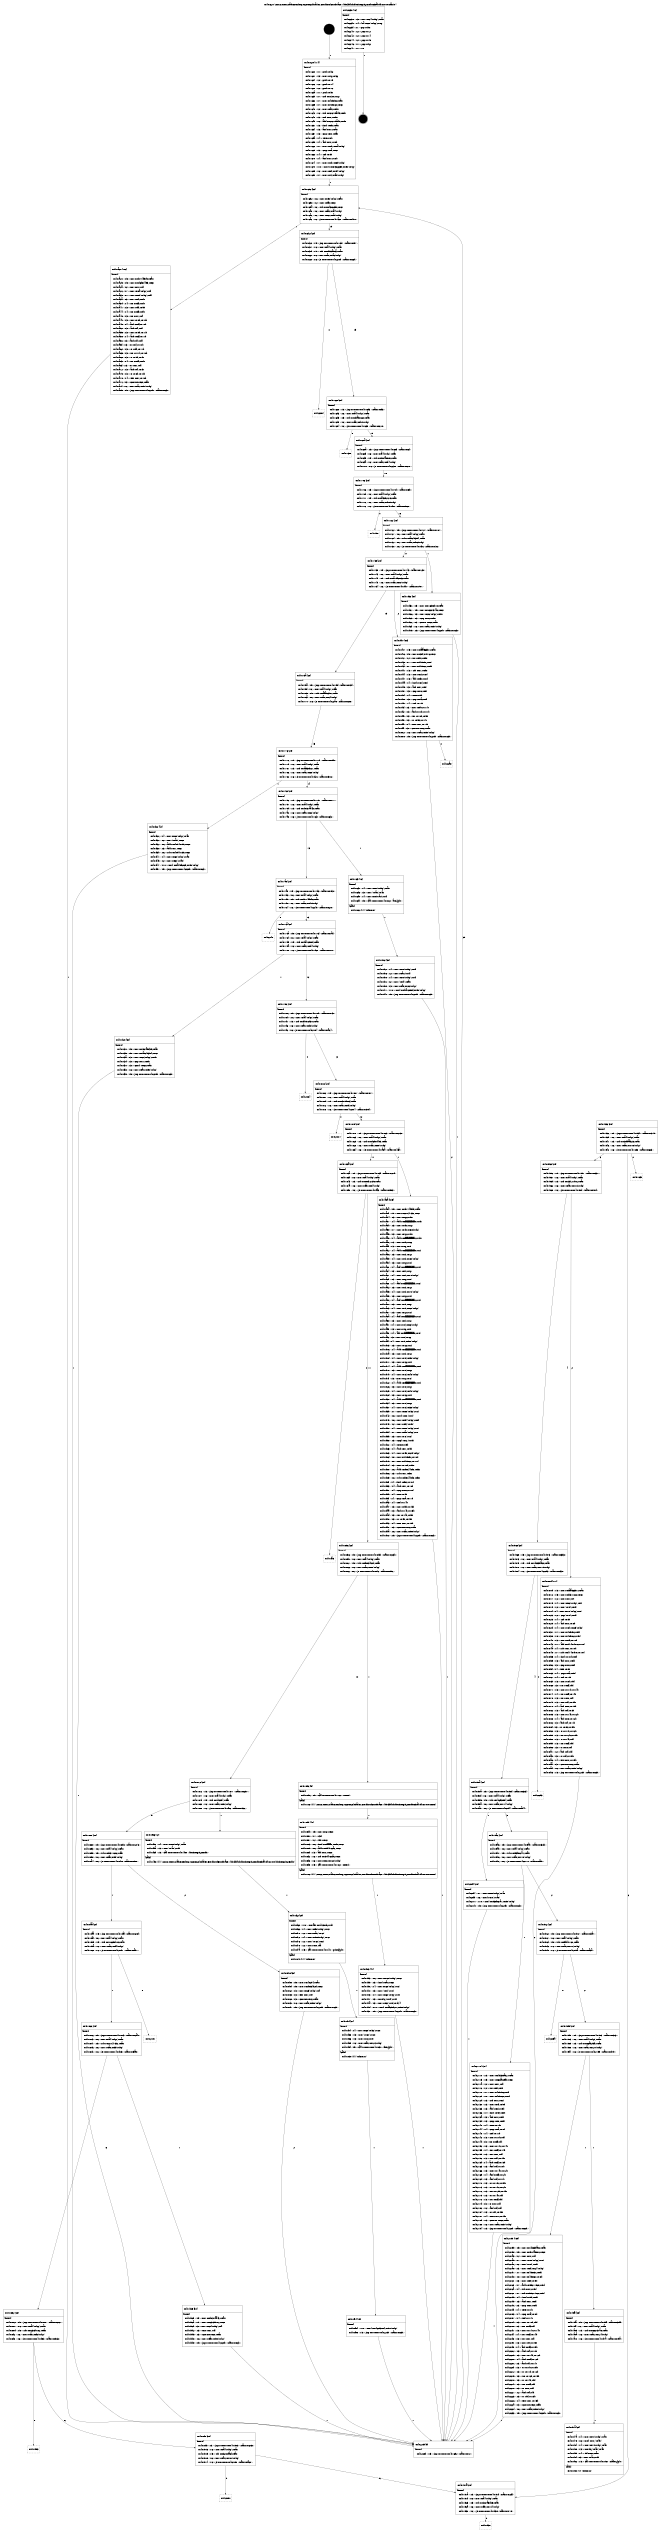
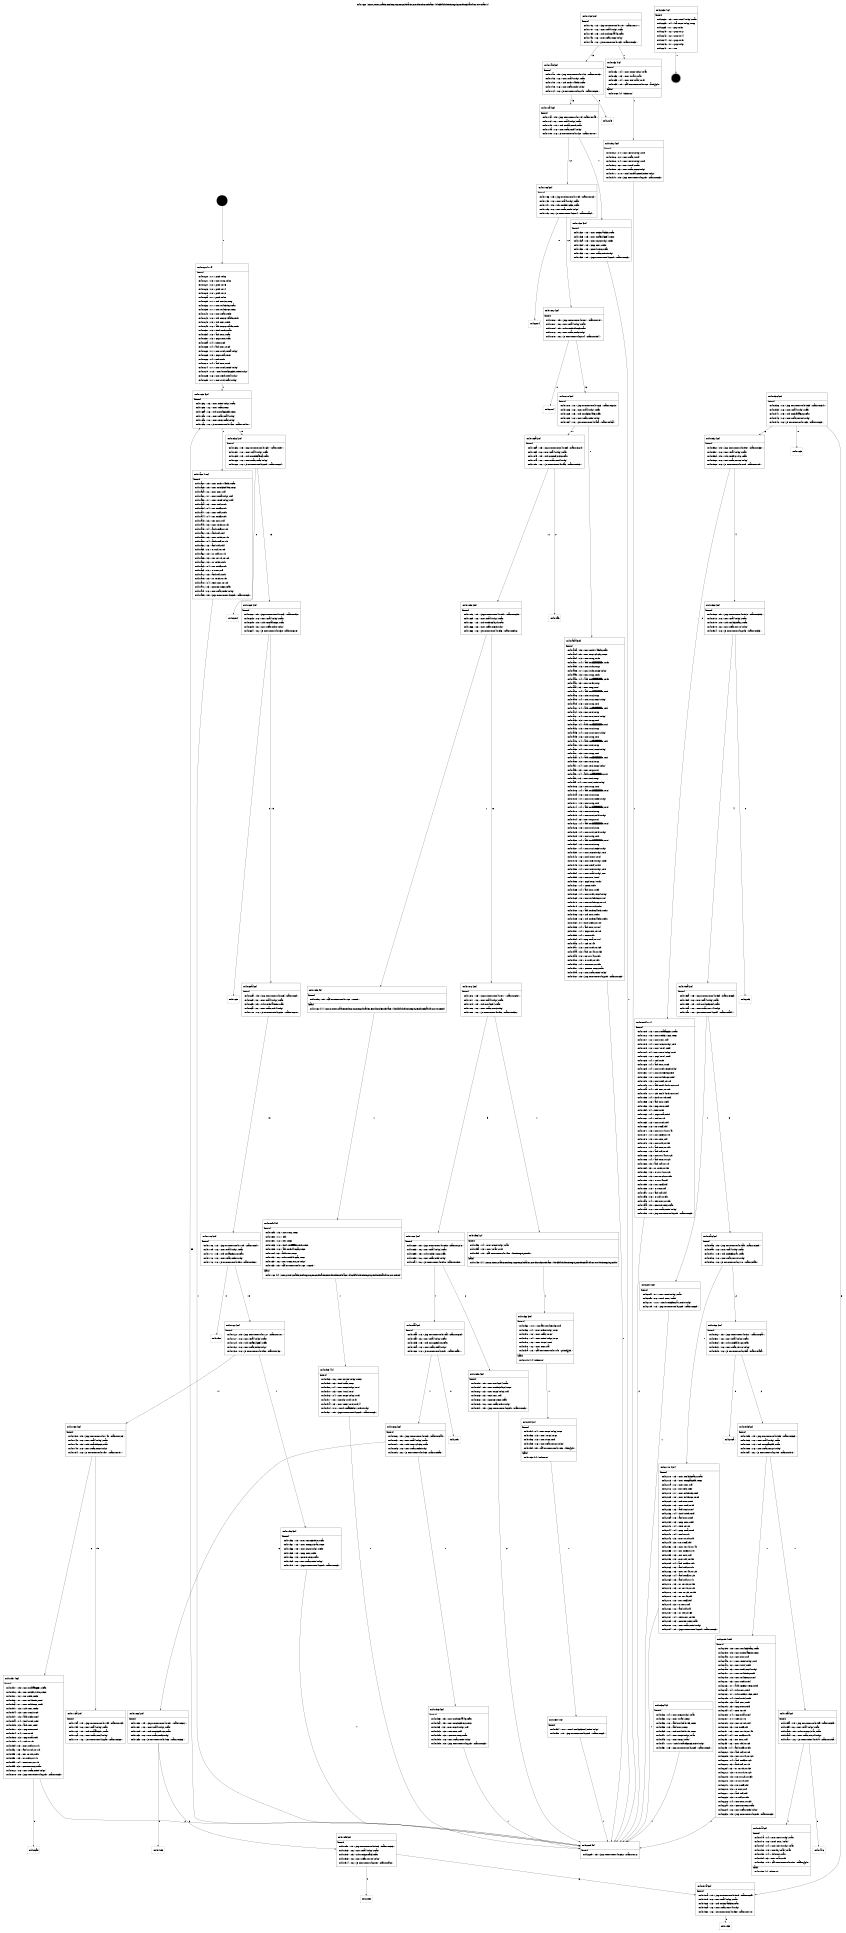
node "0x401776 [28]": removed
node "0x401a16": added
